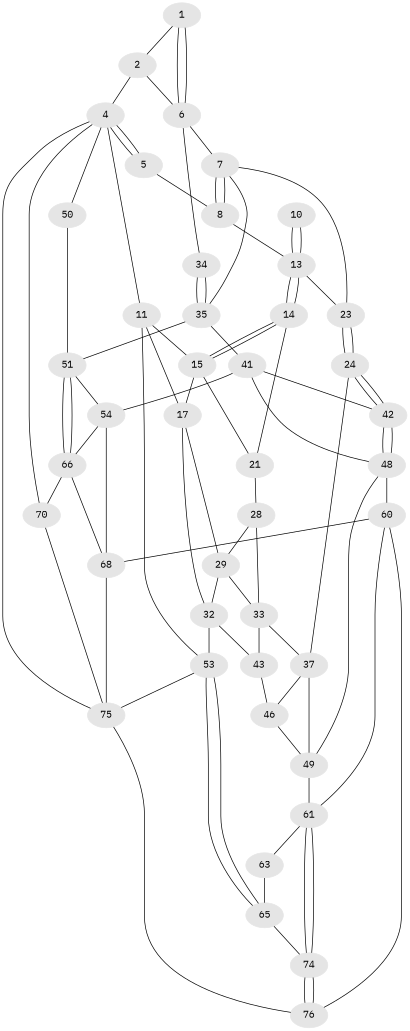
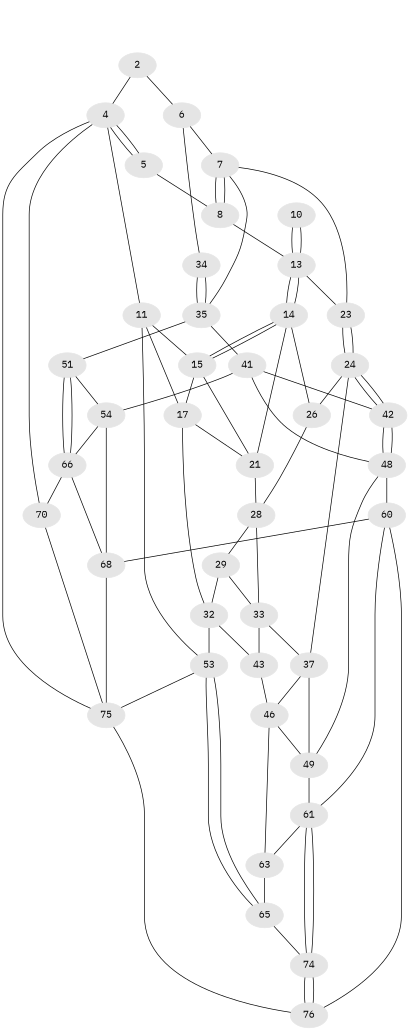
node "1": removed
node "50": removed
node "26": added
edge "17" -- "29": now "17" -- "21"
edge "46" -- "63": added
